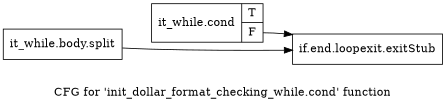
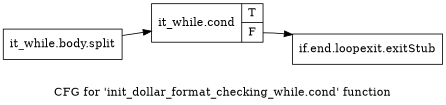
edge "it_while.body.split" -> "if.end.loopexit.exitStub": now "it_while.body.split" -> "it_while.cond"
